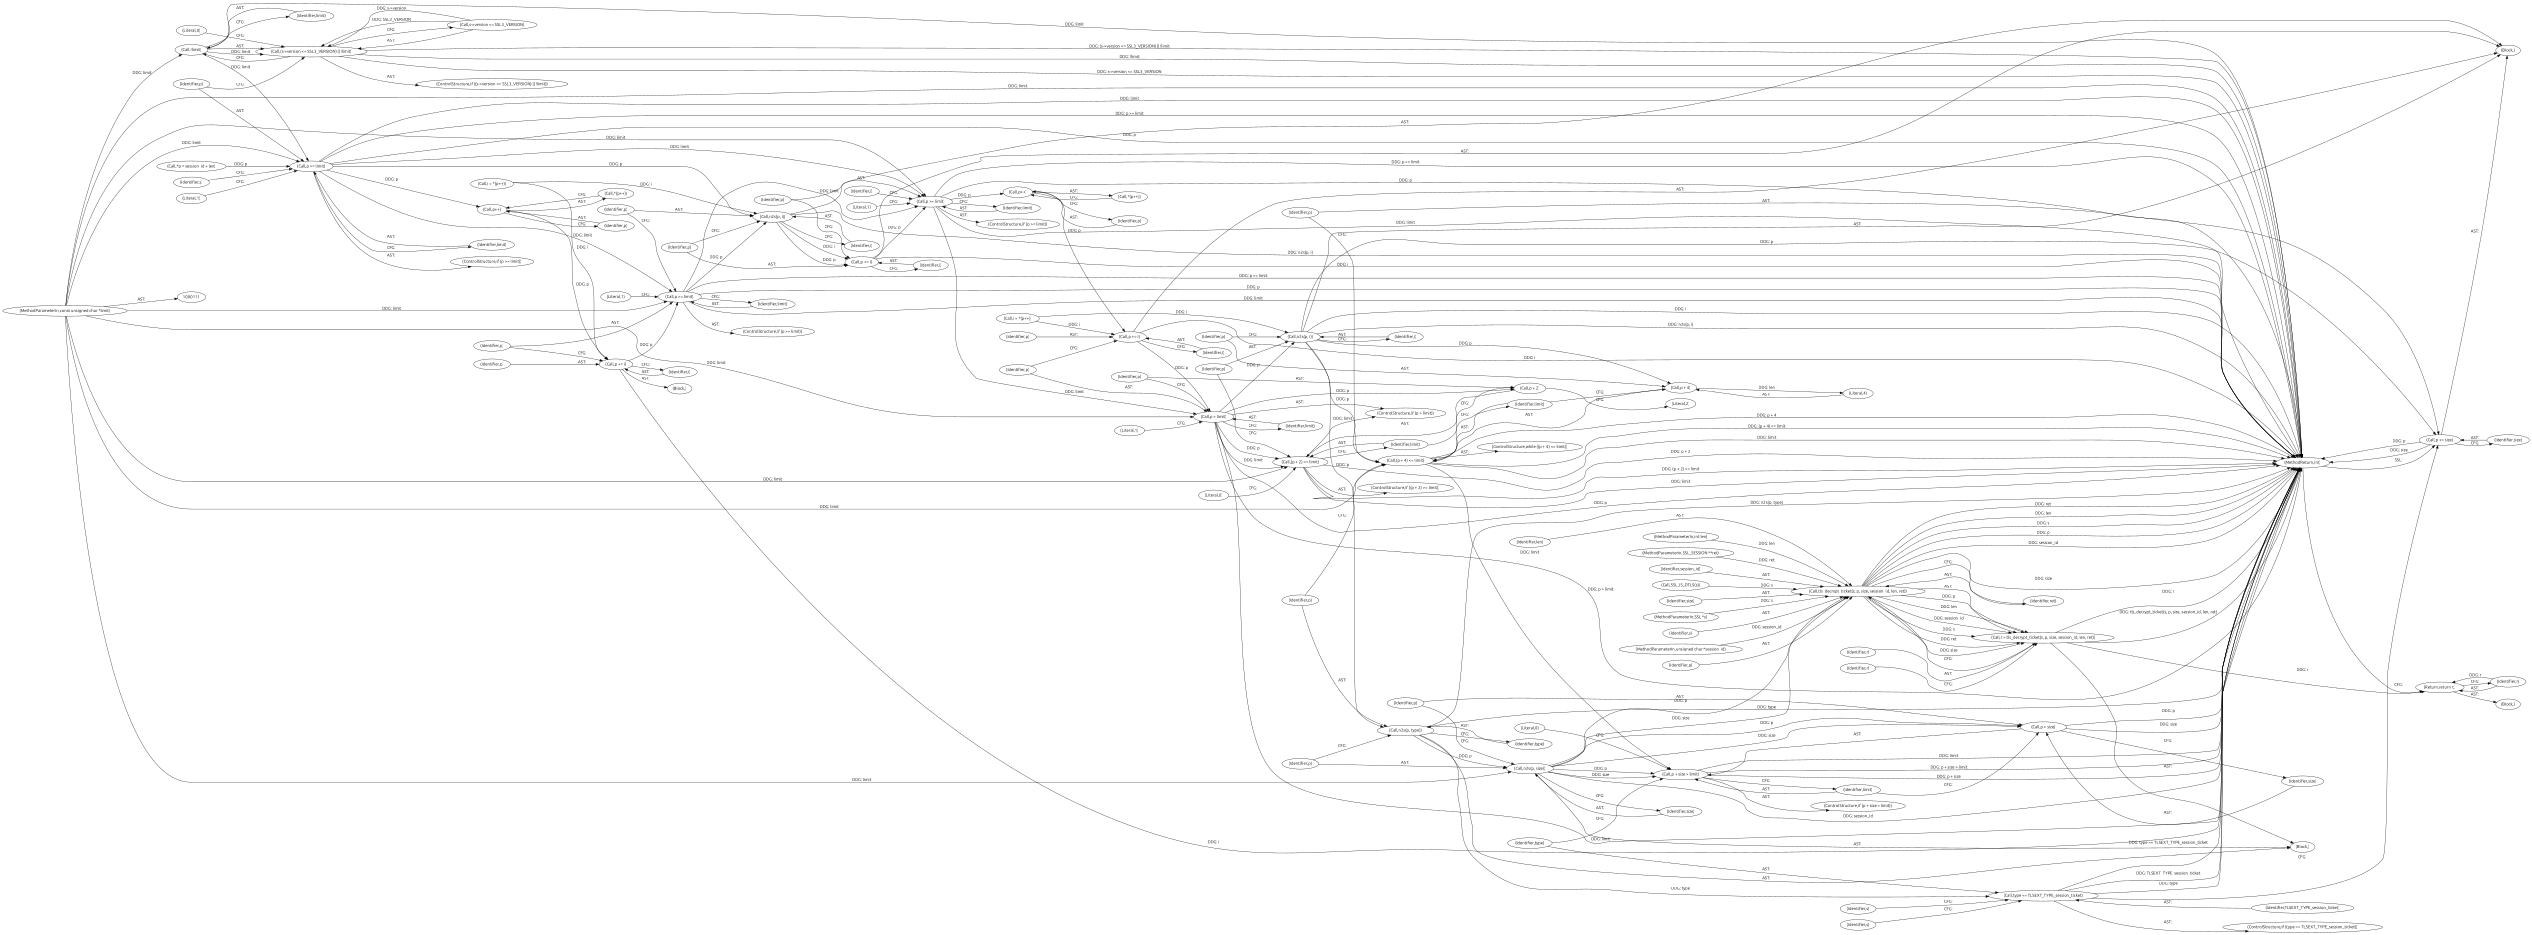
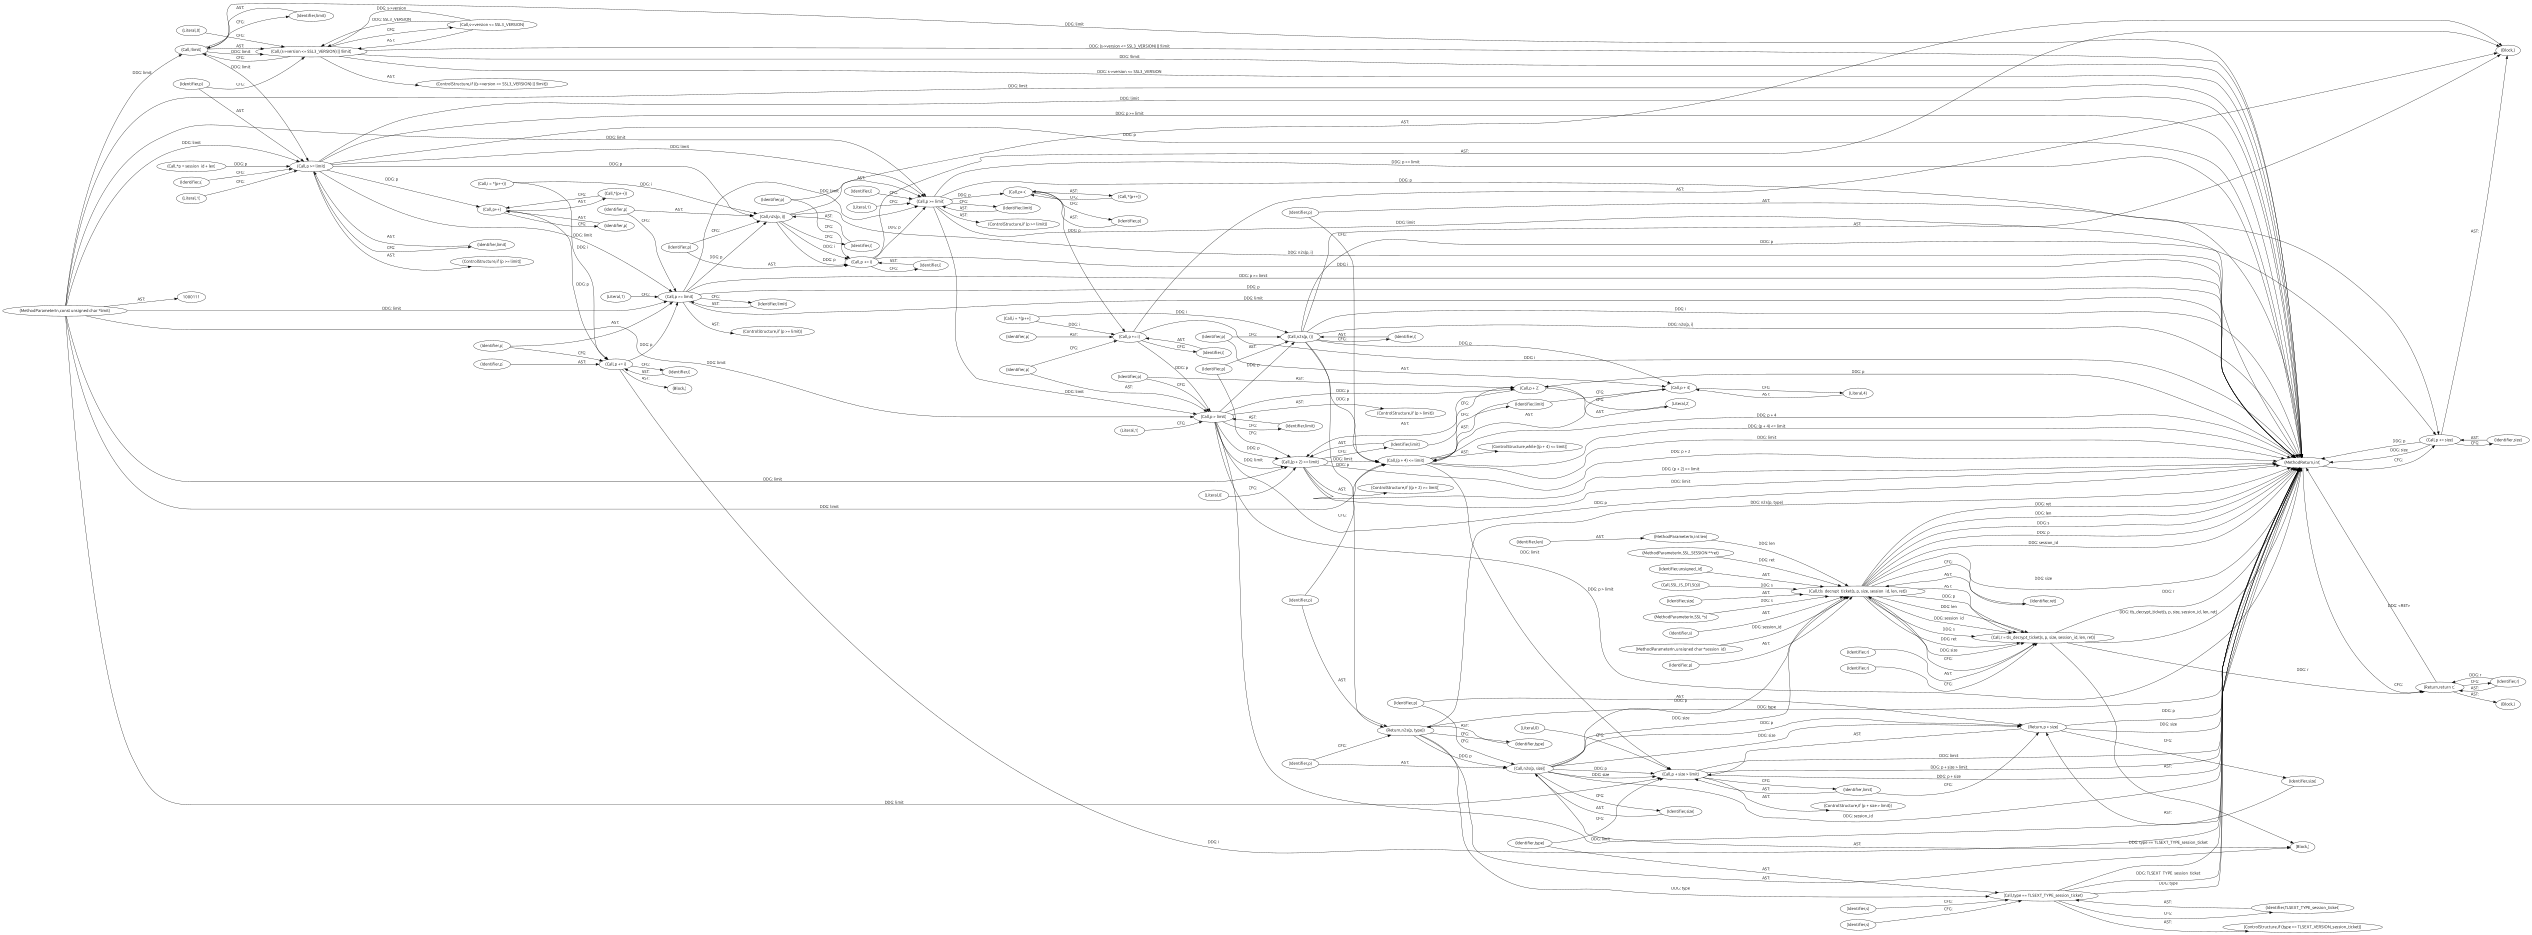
edge "(Call,p + 2)" -> "(MethodReturn,int)": added, label "DDG: p"
edge "(Call,p + 4)" -> "(Literal,4)": label "DDG: len" -> "CFG: "
edge "(Literal,2)" -> "(Call,p + 2)": added, label "AST:"
edge "(Call,(p + 2) >= limit)" -> "(ControlStructure,if (p > limit))": now "(Call,(p + 2) >= limit)" -> "(Call,(p + 4) <= limit)"
edge "(MethodReturn,int)" -> "(Call,p += size)": label "SSL: " -> "CFG: "
edge "(Identifier,len)" -> "(Call,tls_decrypt_ticket(s, p, size, session_id, len, ret))": now "(Identifier,len)" -> "(MethodParameterIn,int len)"
node "(Identifier,session_id)": label "(Identifier,session_id)" -> "(Identifier,unsigned_id)"
edge "(Return,return r;)" -> "(MethodReturn,int)": added, label "DDG: <RET>"
node "(Call,p + size)": label "(Call,p + size)" -> "(Return,p + size)"
node "(Call,n2s(p, type))": label "(Call,n2s(p, type))" -> "(Return,n2s(p, type))"
edge "(MethodParameterIn,const unsigned char *limit)" -> "(Call,n2s(p, size))": now "(MethodParameterIn,const unsigned char *limit)" -> "(Call,p + size > limit)"
edge "(Call,type == TLSEXT_TYPE_session_ticket)" -> "(Call,p += size)": now "(Call,type == TLSEXT_TYPE_session_ticket)" -> "(Identifier,TLSEXT_TYPE_session_ticket)"
node "(ControlStructure,if (type == TLSEXT_TYPE_session_ticket))": label "(ControlStructure,if (type == TLSEXT_TYPE_session_ticket))" -> "(ControlStructure,if (type == TLSEXT_VERSION_session_ticket))"
